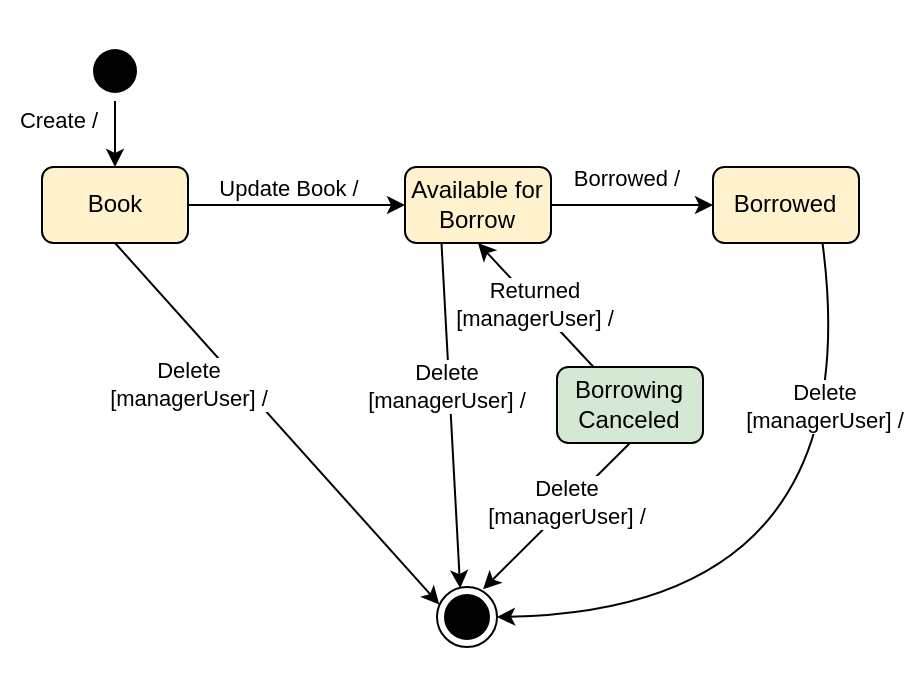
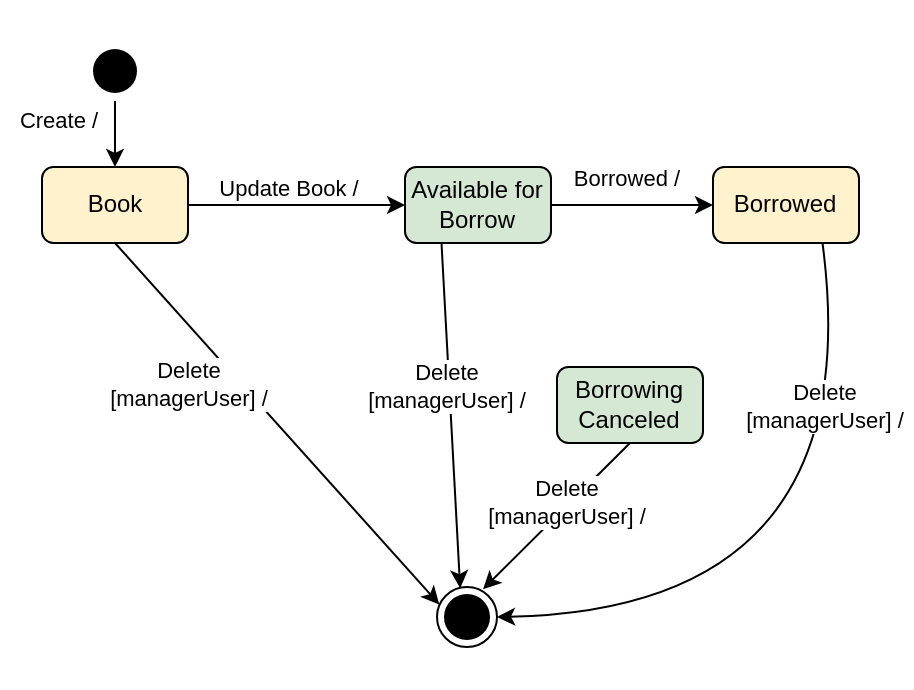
node "Available for Borrow": fillcolor #fff2cc -> #d5e8d4
edge "Borrowing Canceled" -> "Available for Borrow": removed, label "Returned [managerUser] /"
